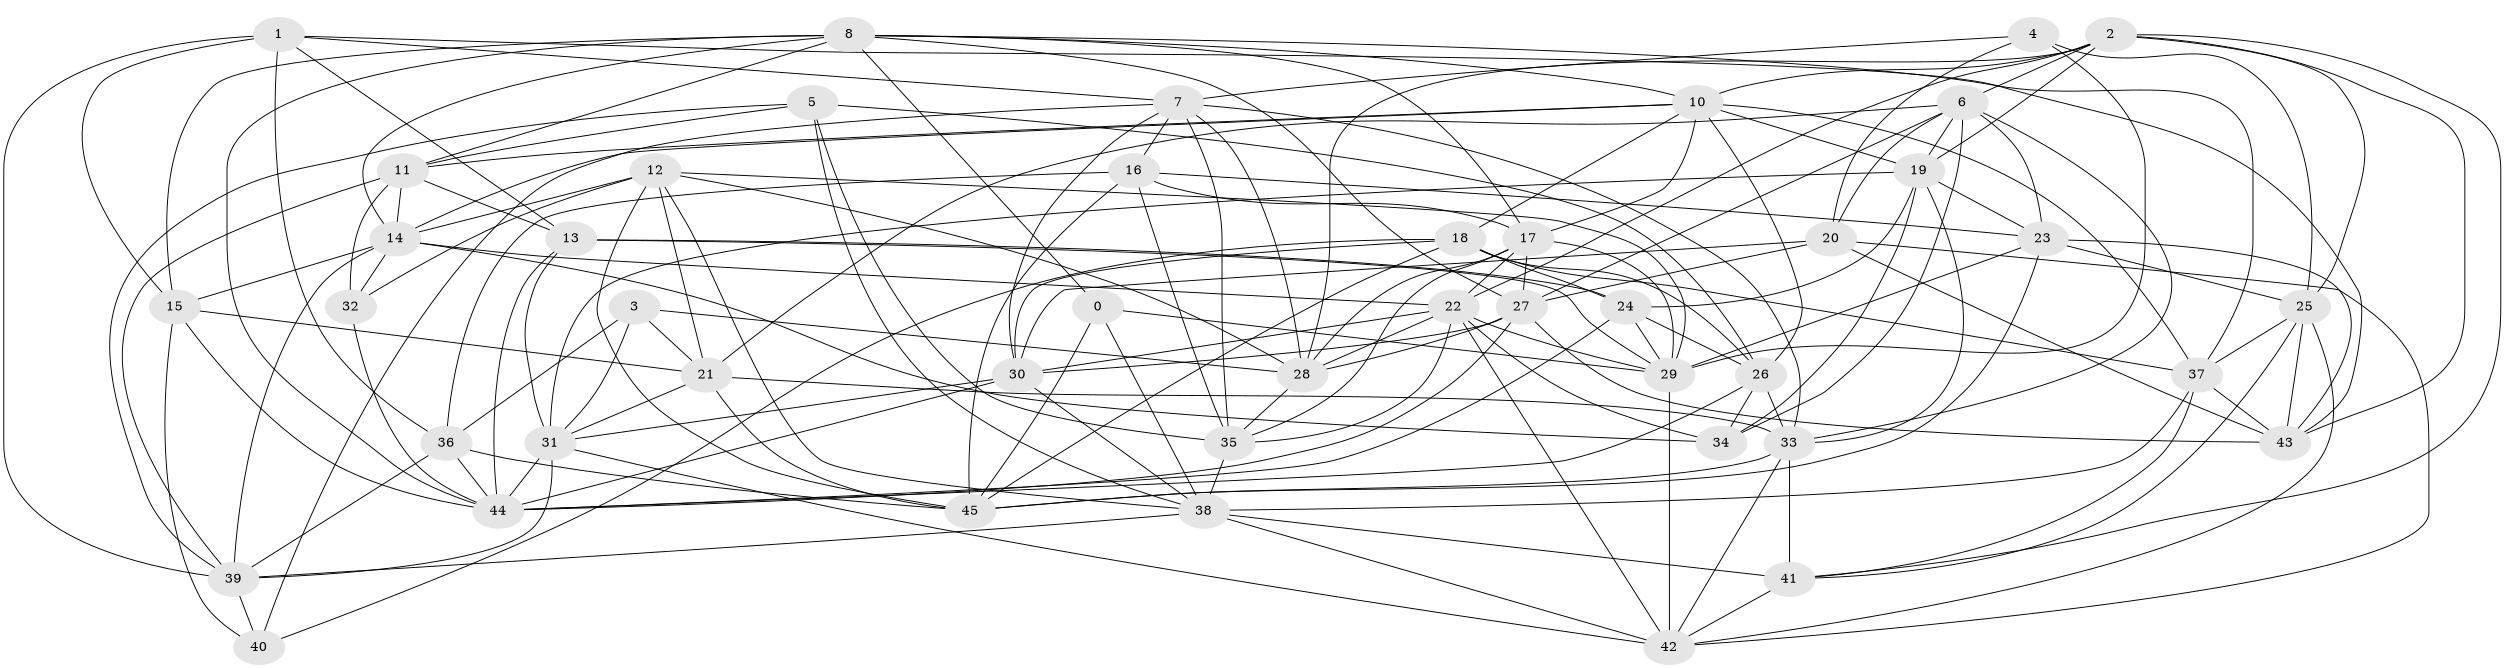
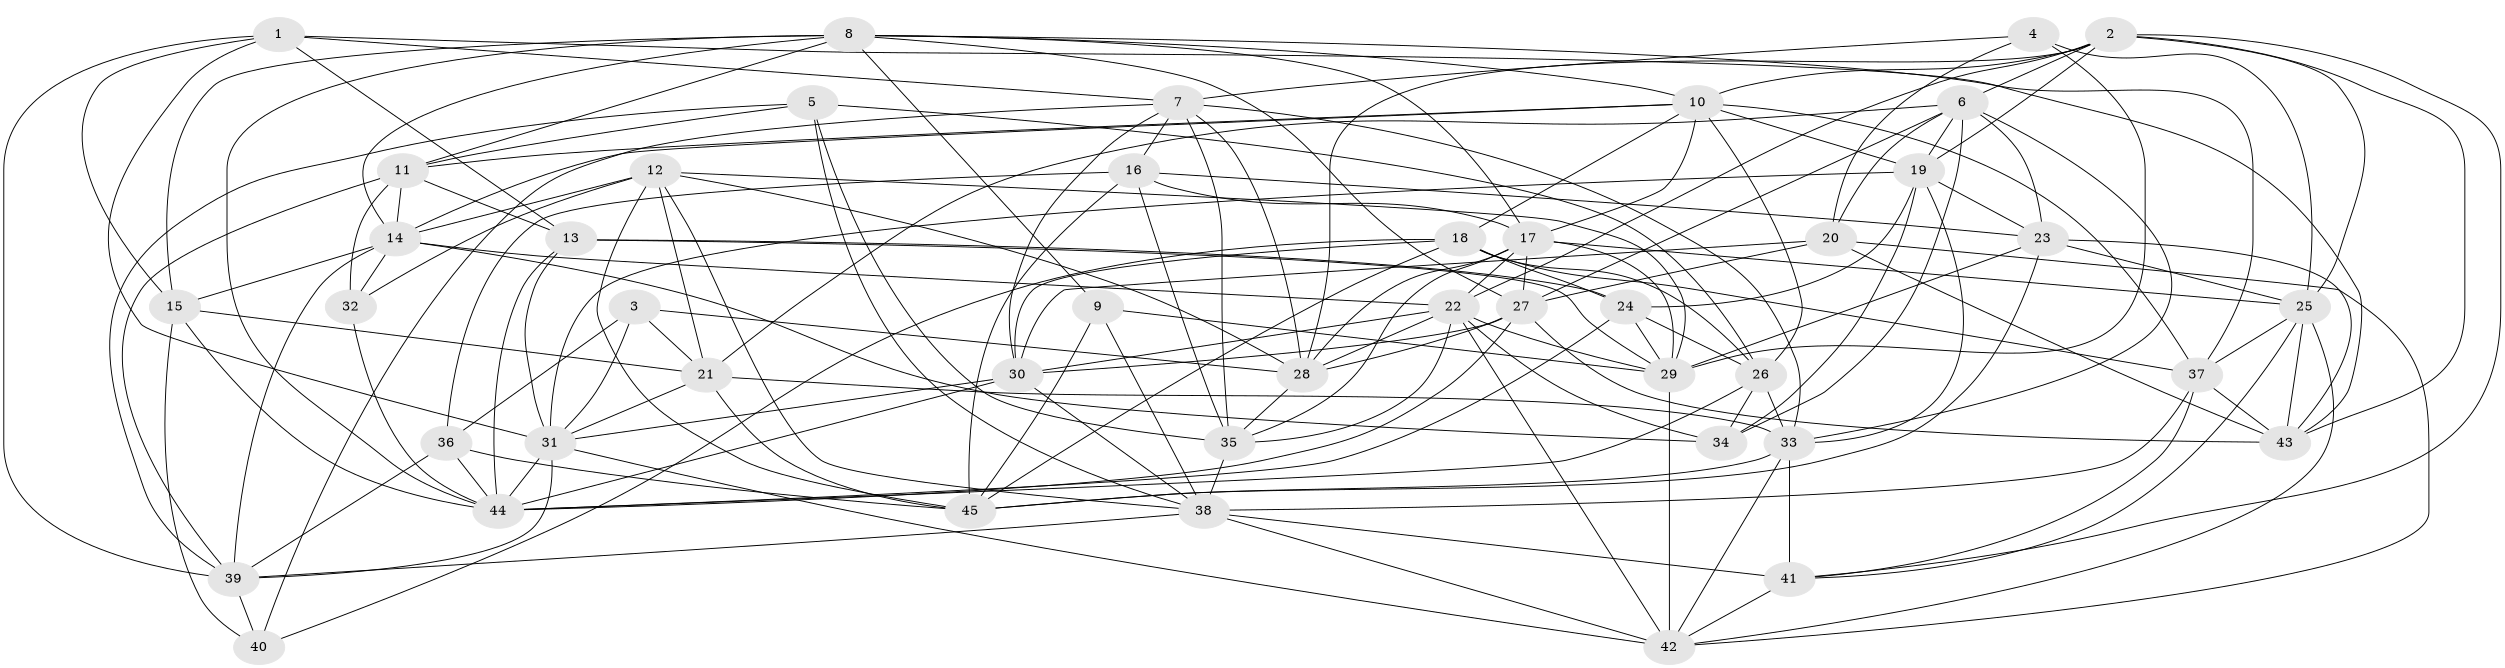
edge "1" -- "36": now "1" -- "31"
edge "17" -- "25": added
node "0": label "0" -> "9"
